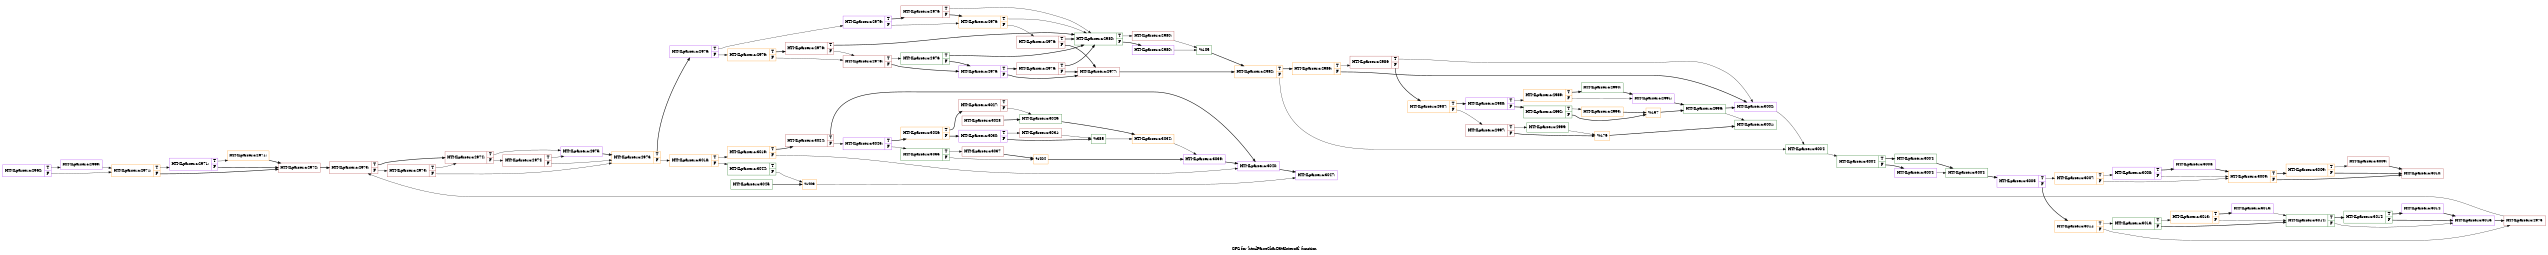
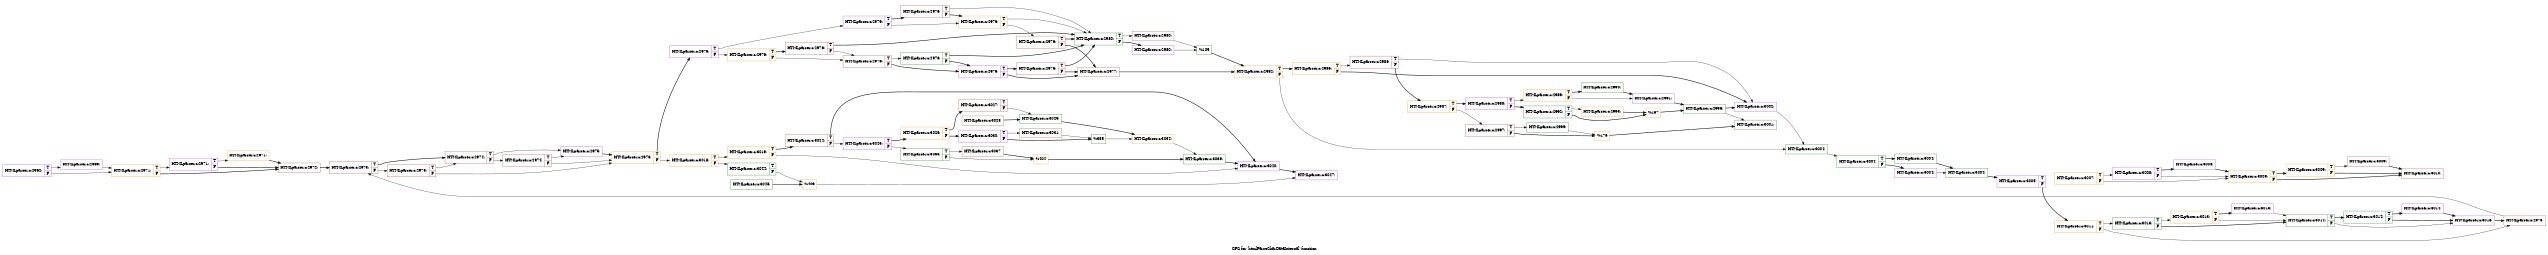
node "HTMLparser.c:3039:": color purple -> darkgreen
edge "HTMLparser.c:3005:" -> "HTMLparser.c:3007:": removed
